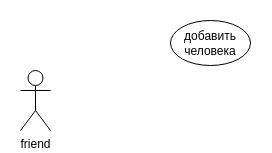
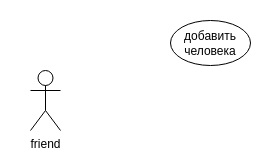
node "friend": moved (36, 101) -> (46, 101)
